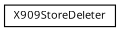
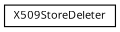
node "X909StoreDeleter": label "X909StoreDeleter" -> "X509StoreDeleter"
